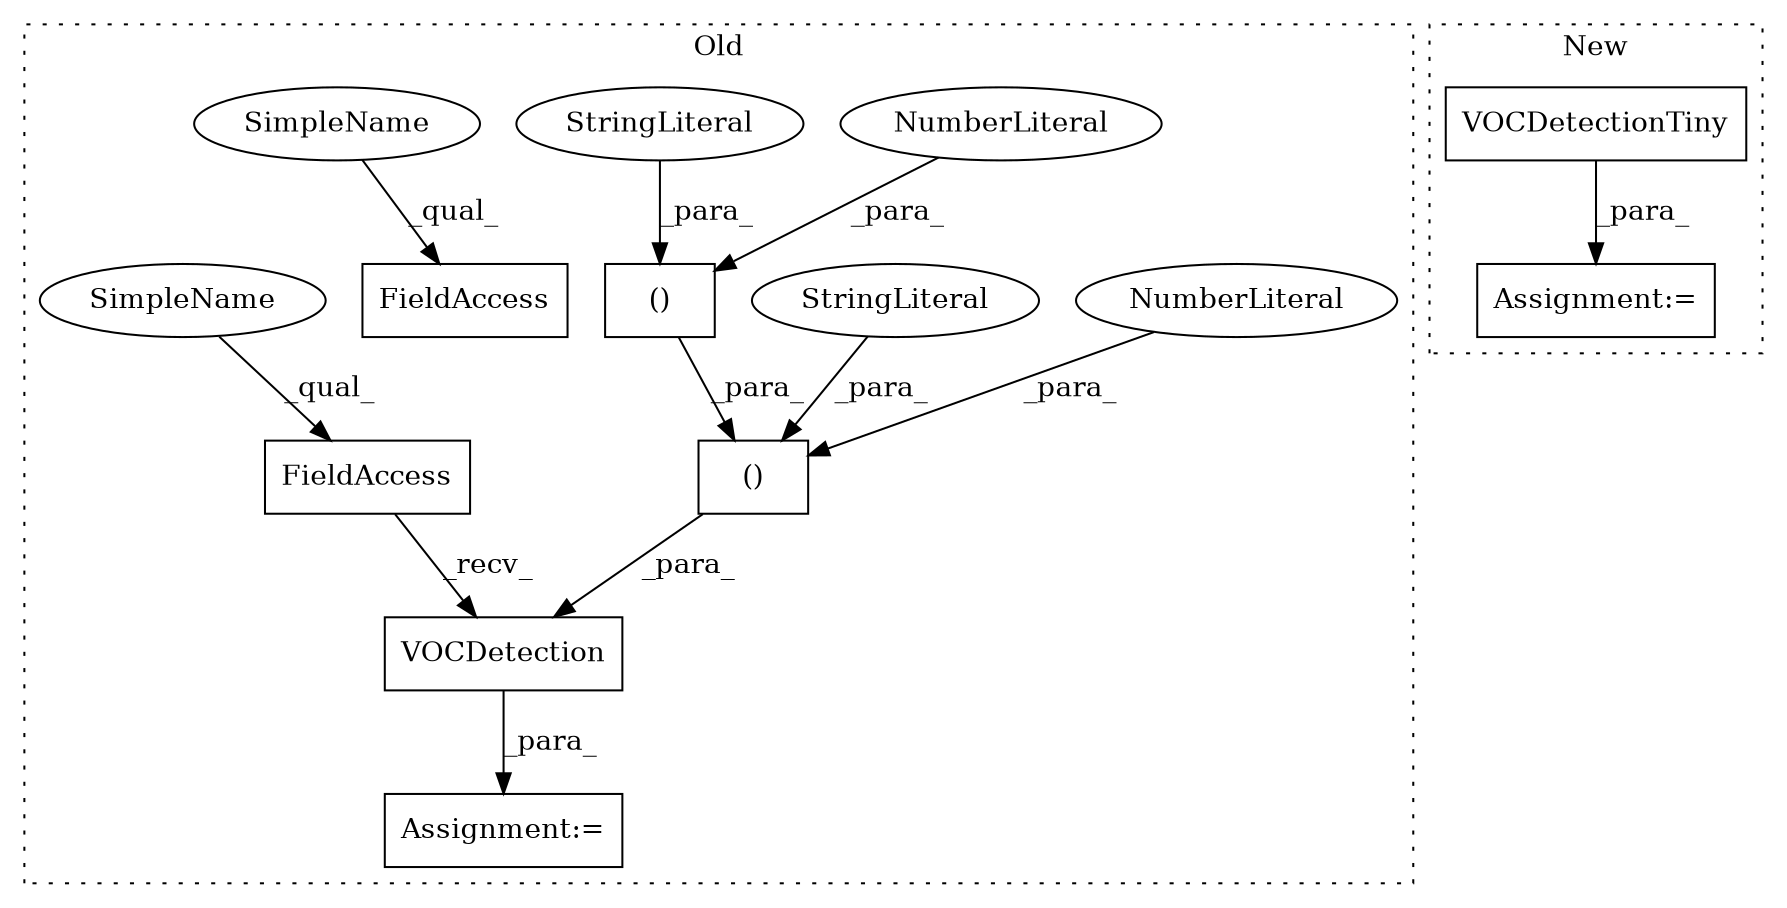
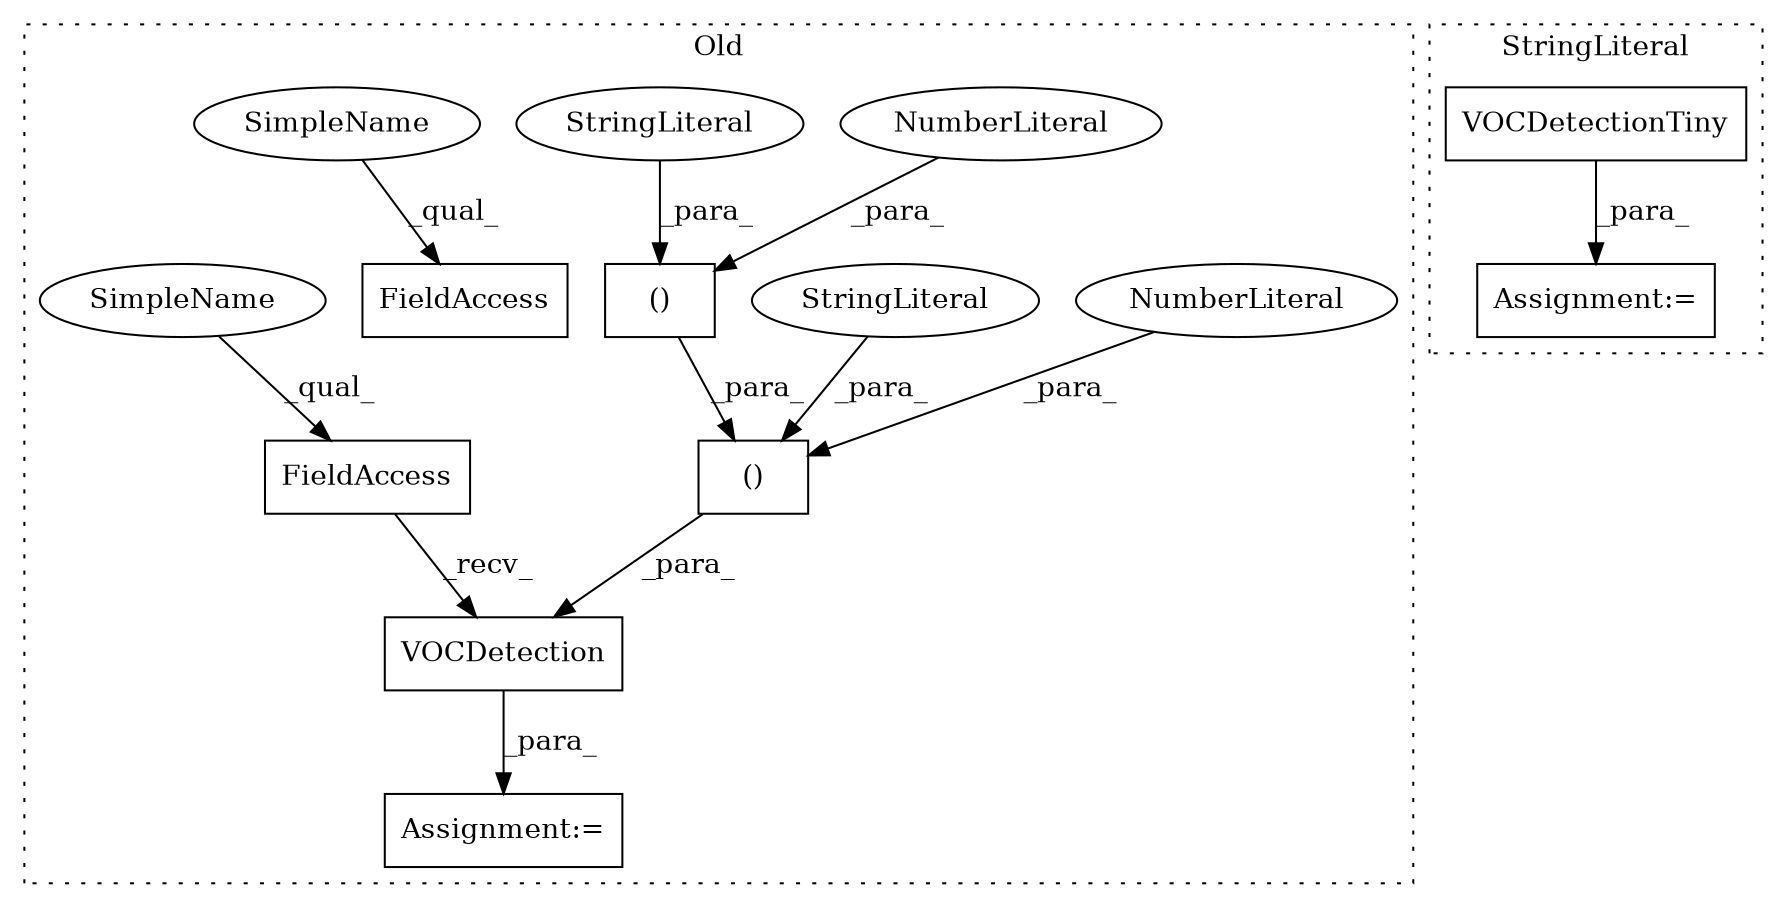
cluster "New": label "New" -> "StringLiteral"
